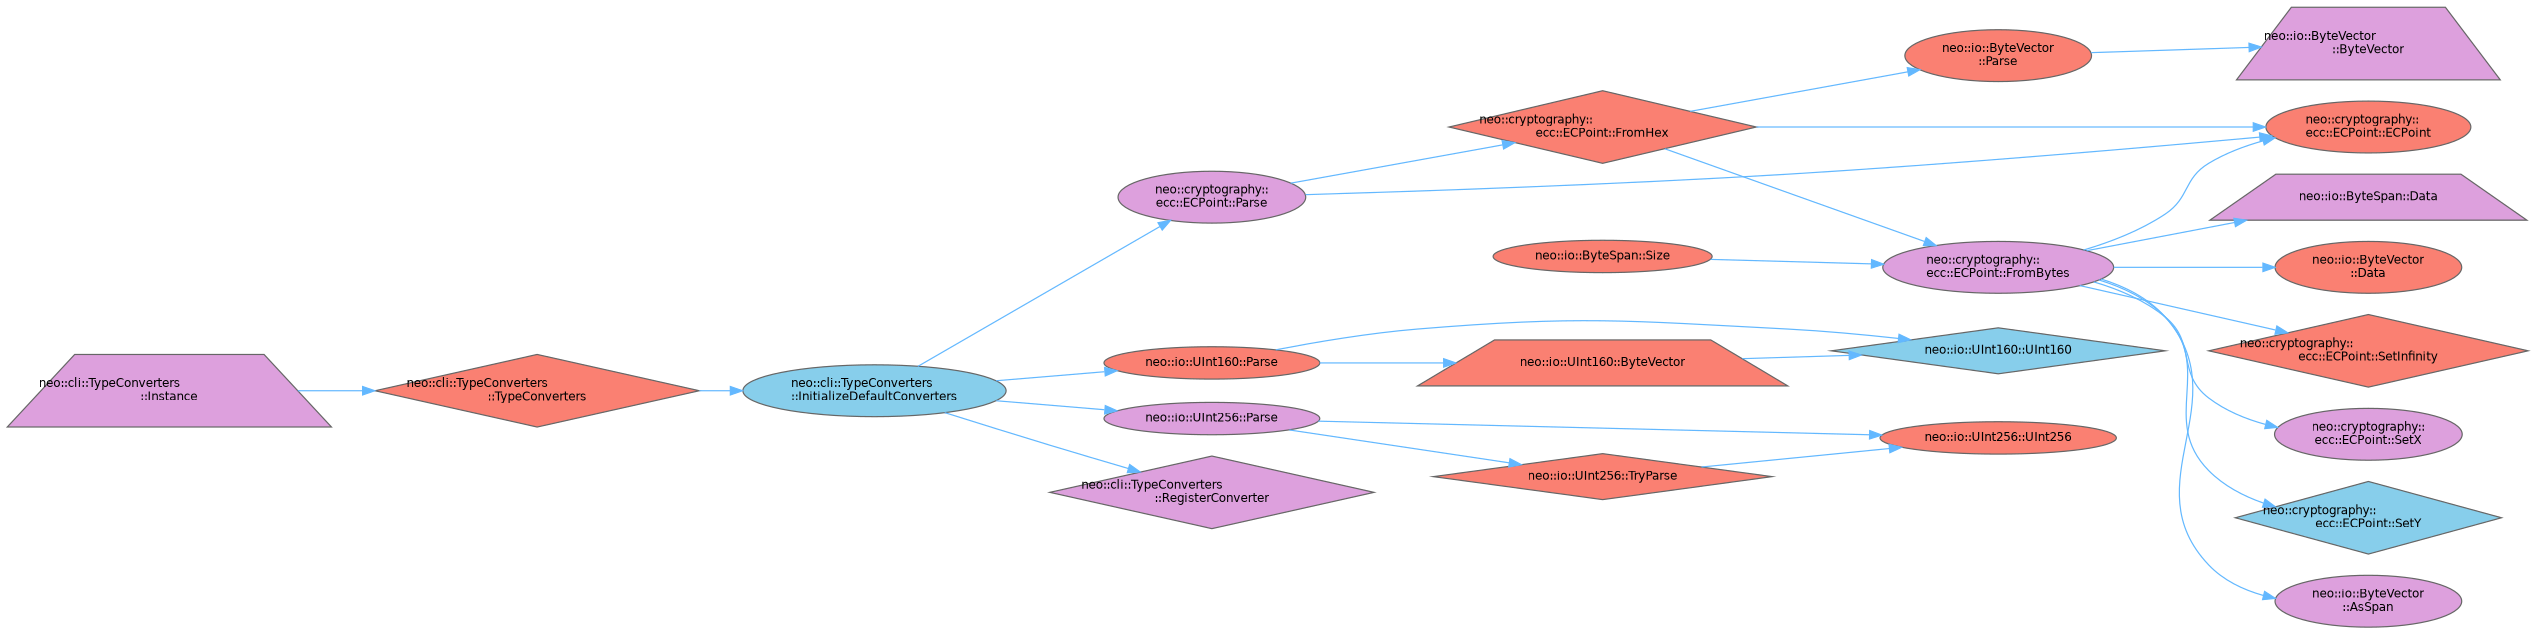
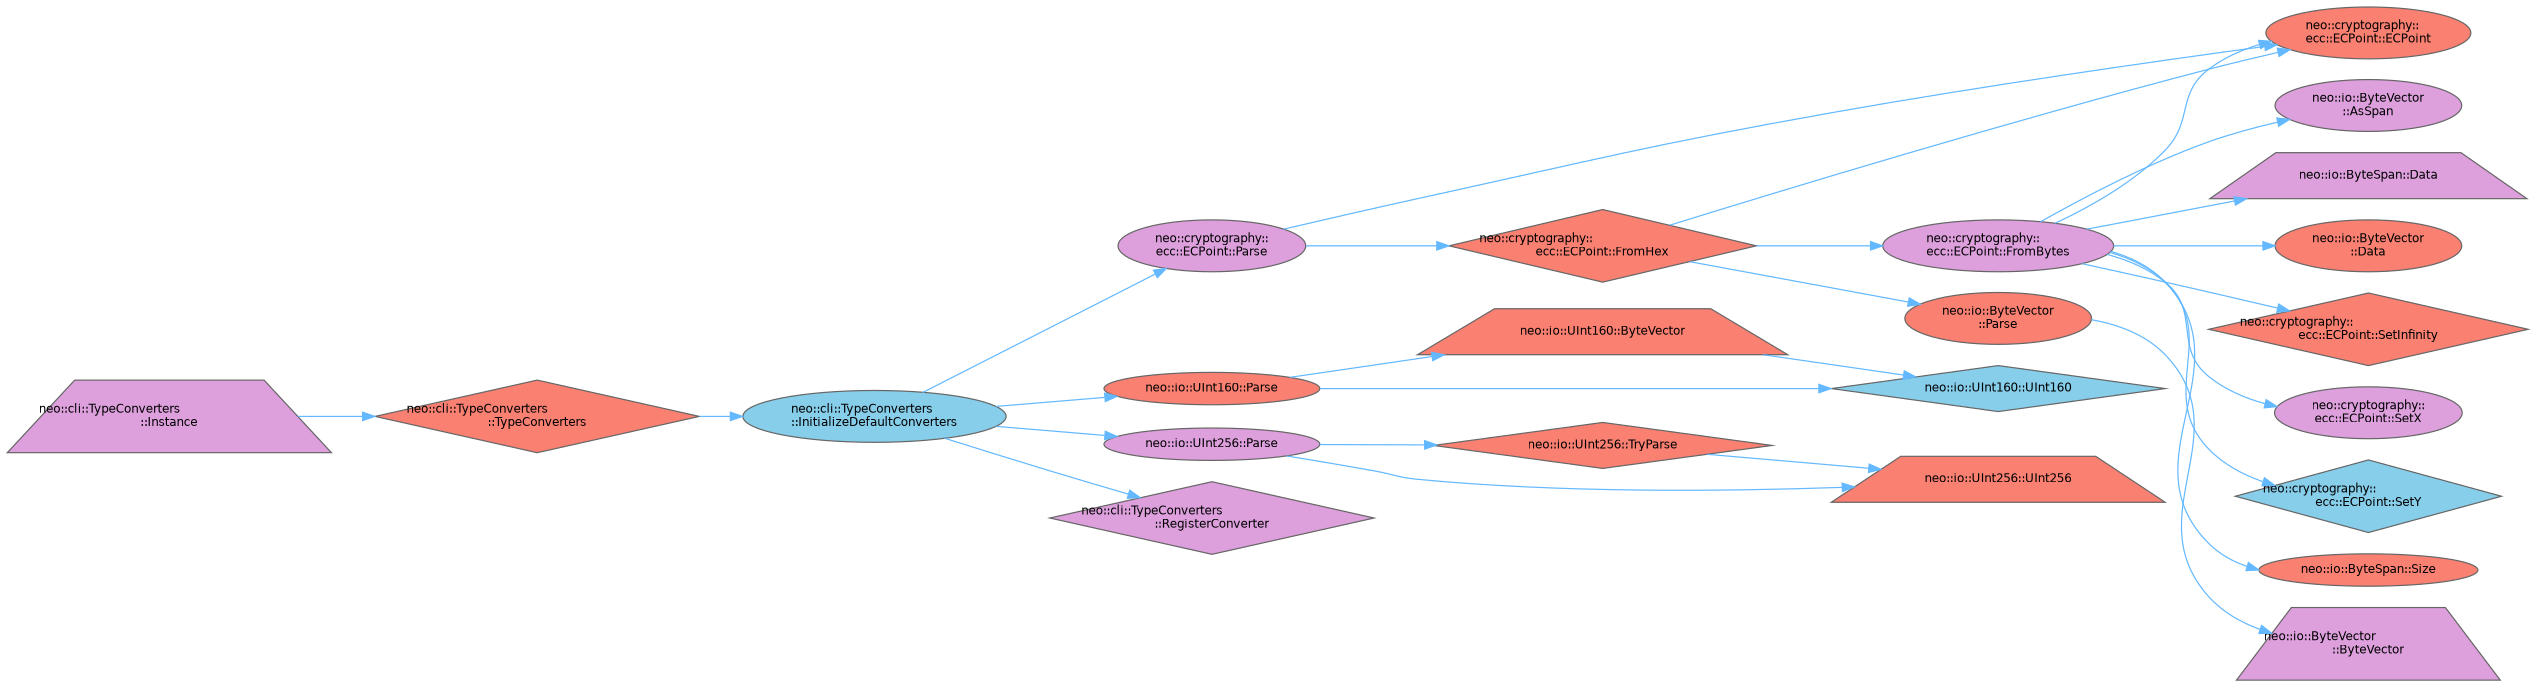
edge "neo::io::ByteSpan::Size" -> "neo::cryptography:: ecc::ECPoint::FromBytes": reversed
node "neo::io::UInt256::UInt256": shape ellipse -> trapezium
